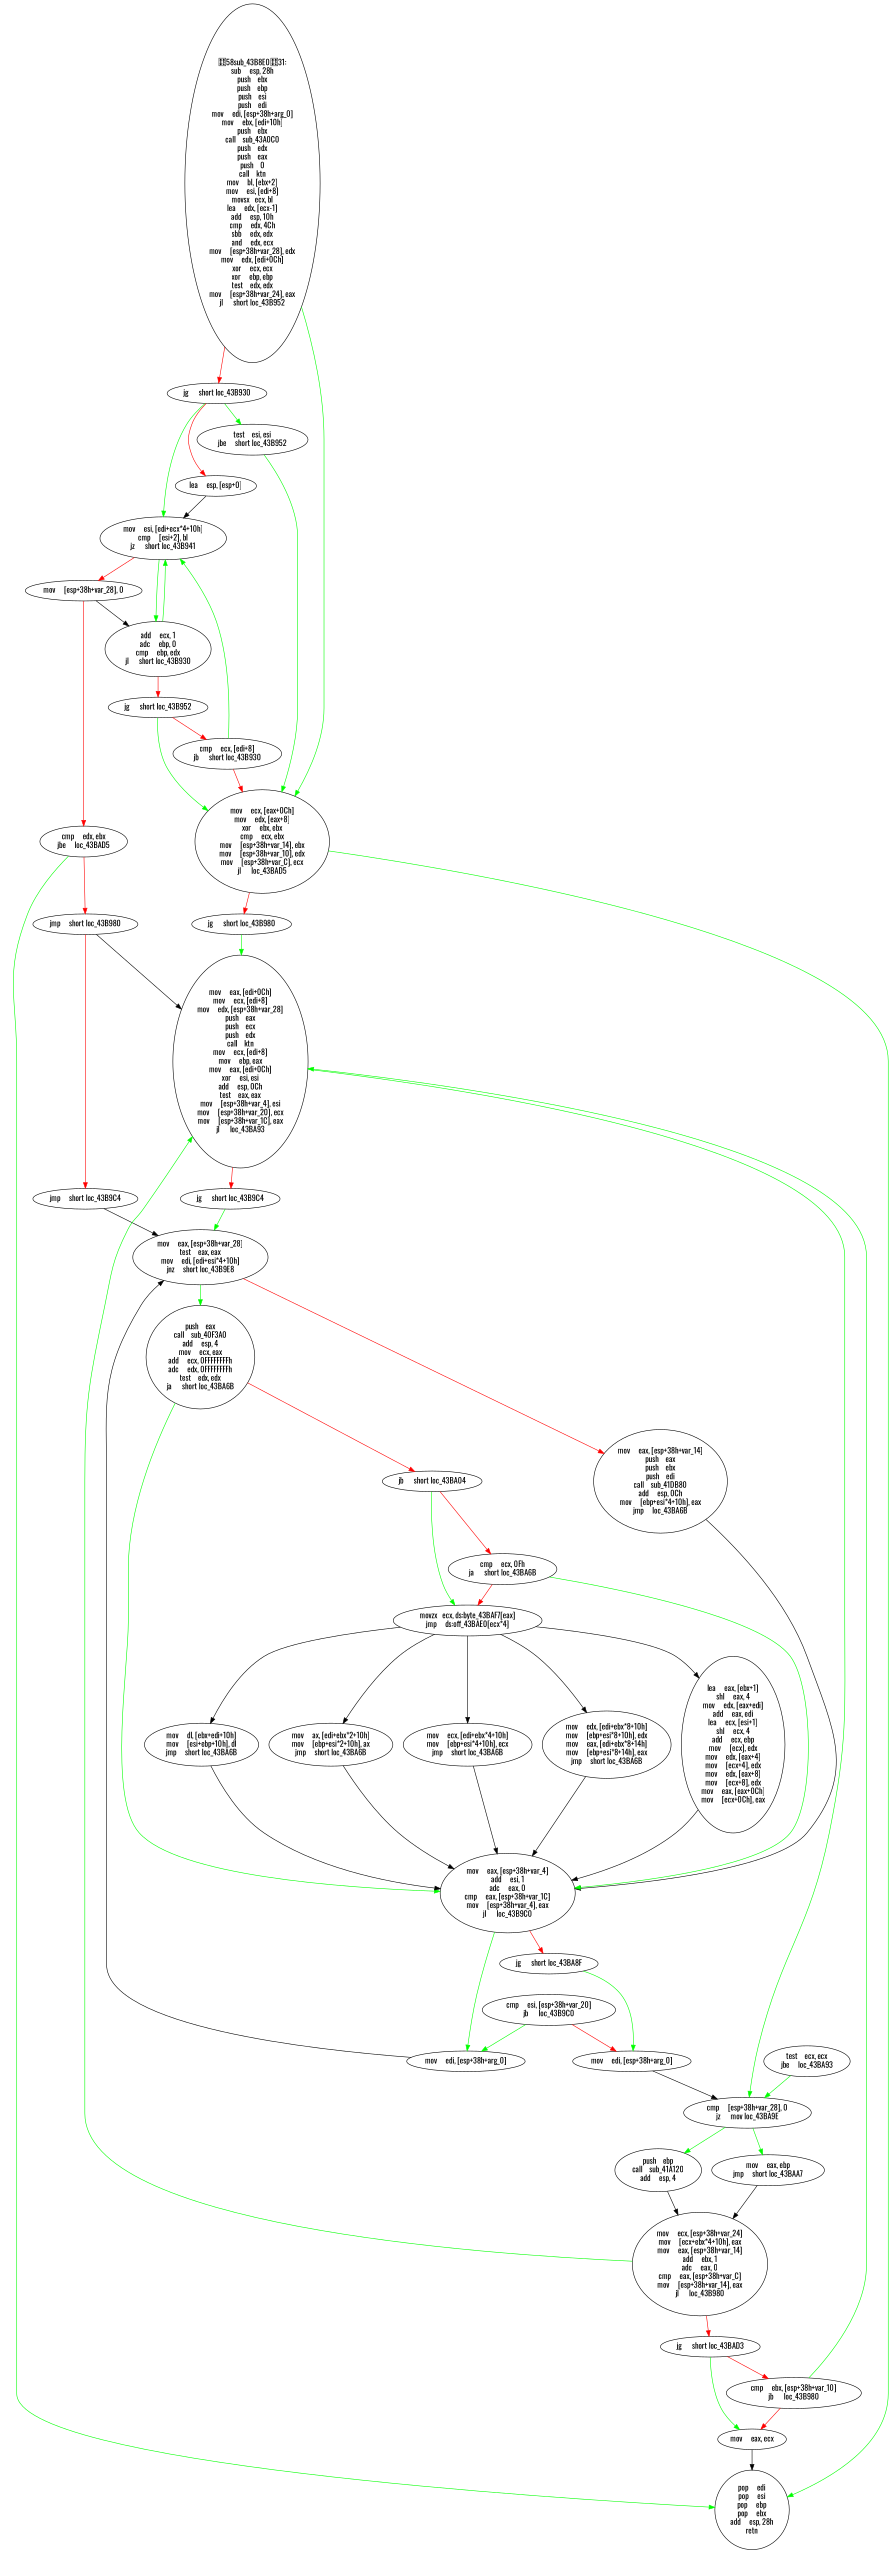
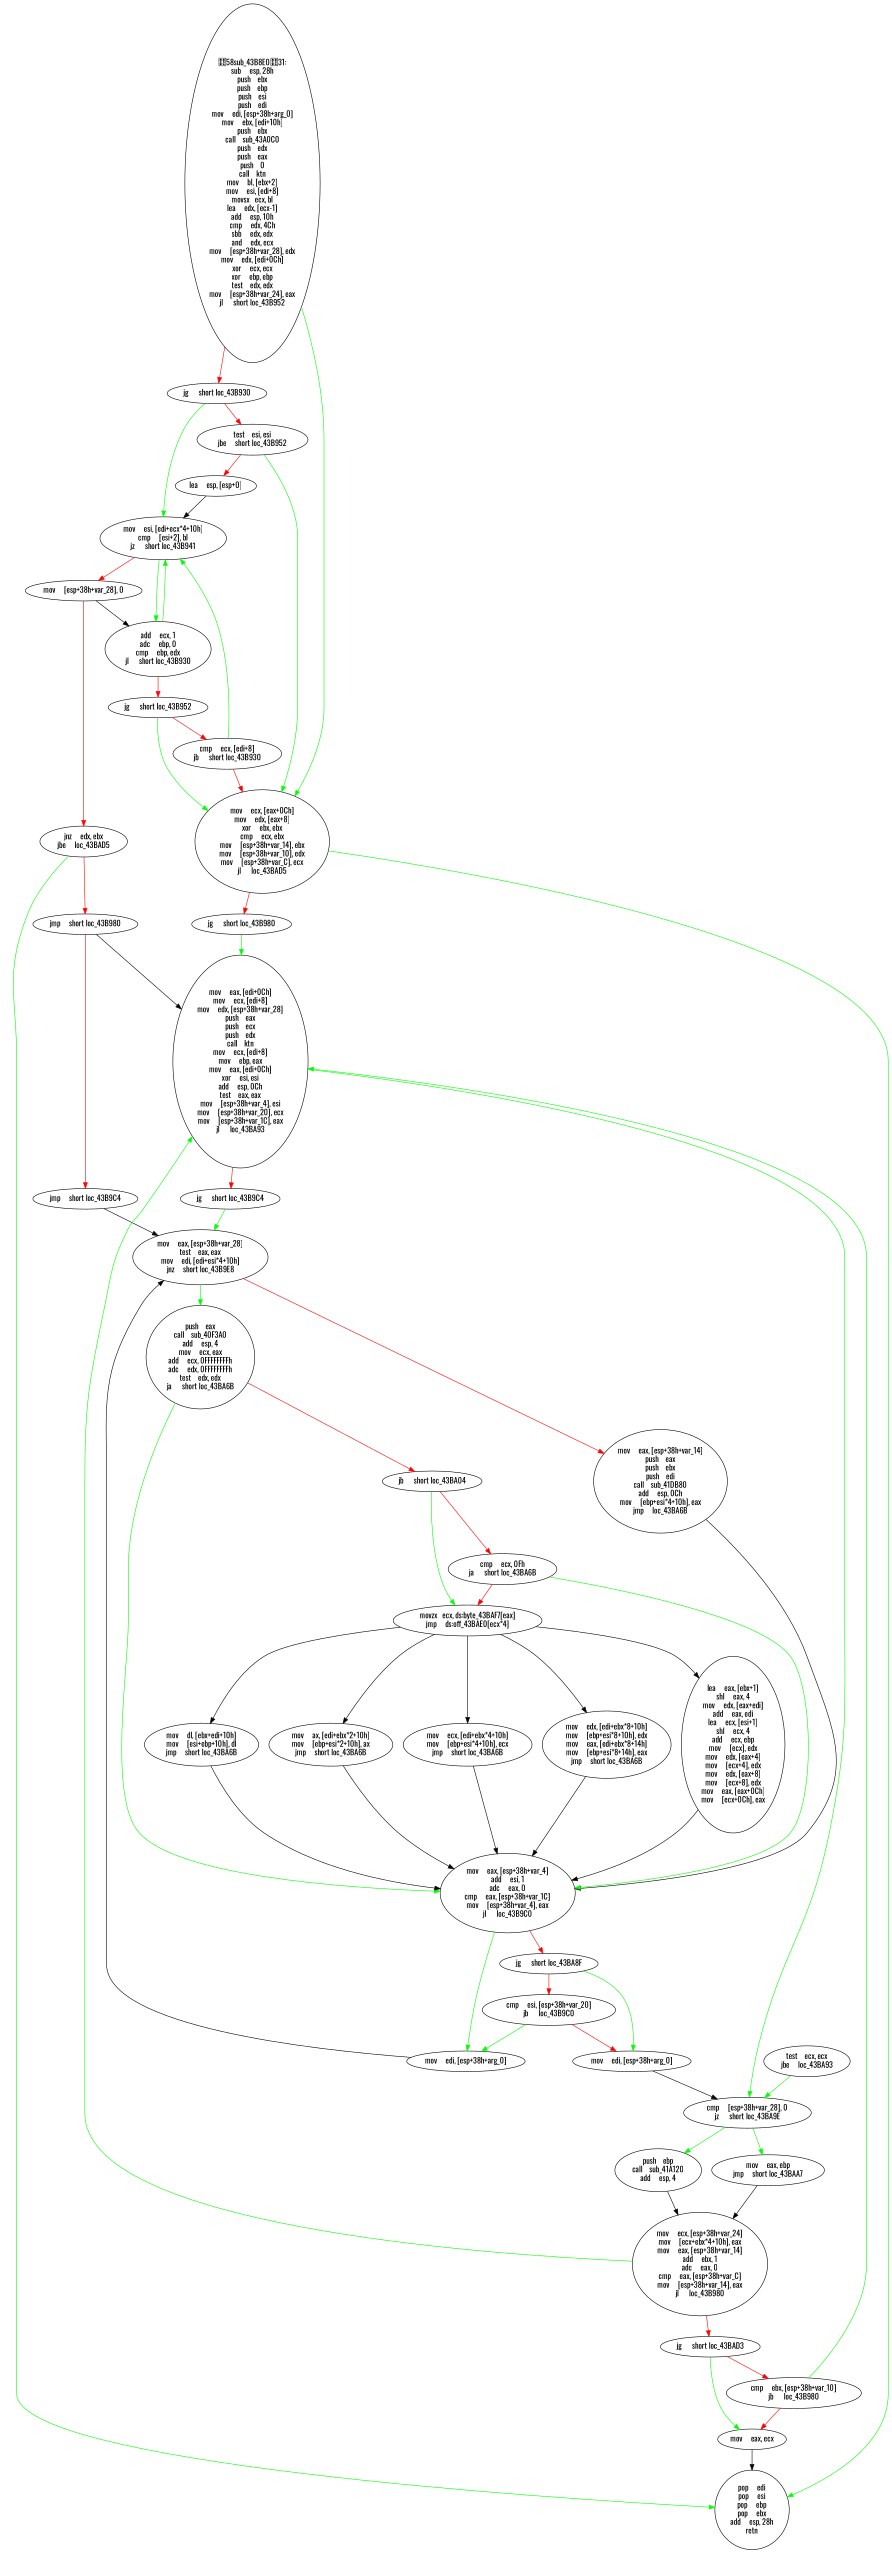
edge "jg      short loc_43B930" -> "test    esi, esi jbe     short loc_43B952": color green -> red
edge "jg      short loc_43B930" -> "lea     esp, [esp+0]": now "test    esi, esi jbe     short loc_43B952" -> "lea     esp, [esp+0]"
node "cmp     edx, ebx jbe     loc_43BAD5": label "cmp     edx, ebx jbe     loc_43BAD5" -> "jnz     edx, ebx jbe     loc_43BAD5"
edge "jg      short loc_43BA8F" -> "cmp     esi, [esp+38h+var_20] jb      loc_43B9C0": added
node "cmp     [esp+38h+var_28], 0 jz      mov loc_43BA9E": label "cmp     [esp+38h+var_28], 0 jz      mov loc_43BA9E" -> "cmp     [esp+38h+var_28], 0 jz      short loc_43BA9E"
